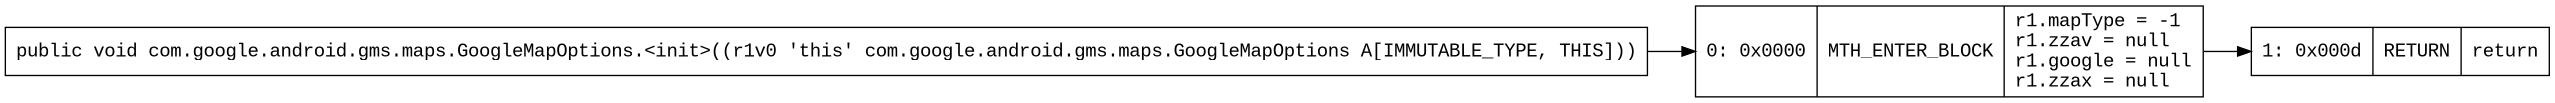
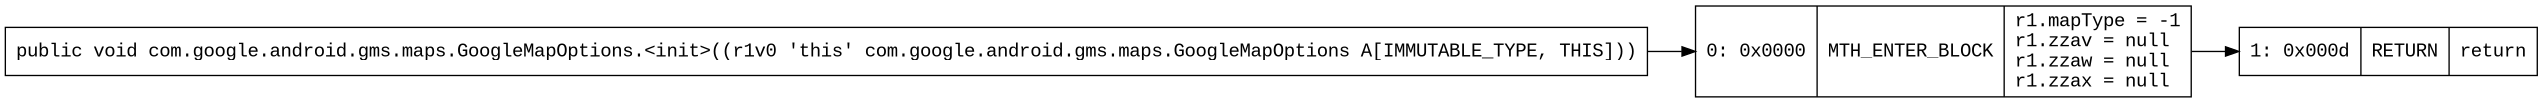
node "0: 0x0000": text "r1.google = null" -> "r1.zzaw = null"
